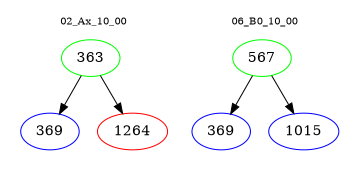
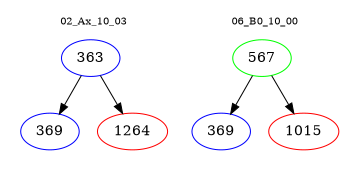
cluster "02_Ax_10_00": label "02_Ax_10_00" -> "02_Ax_10_03"
node "363": color green -> blue
node "1015": color blue -> red
